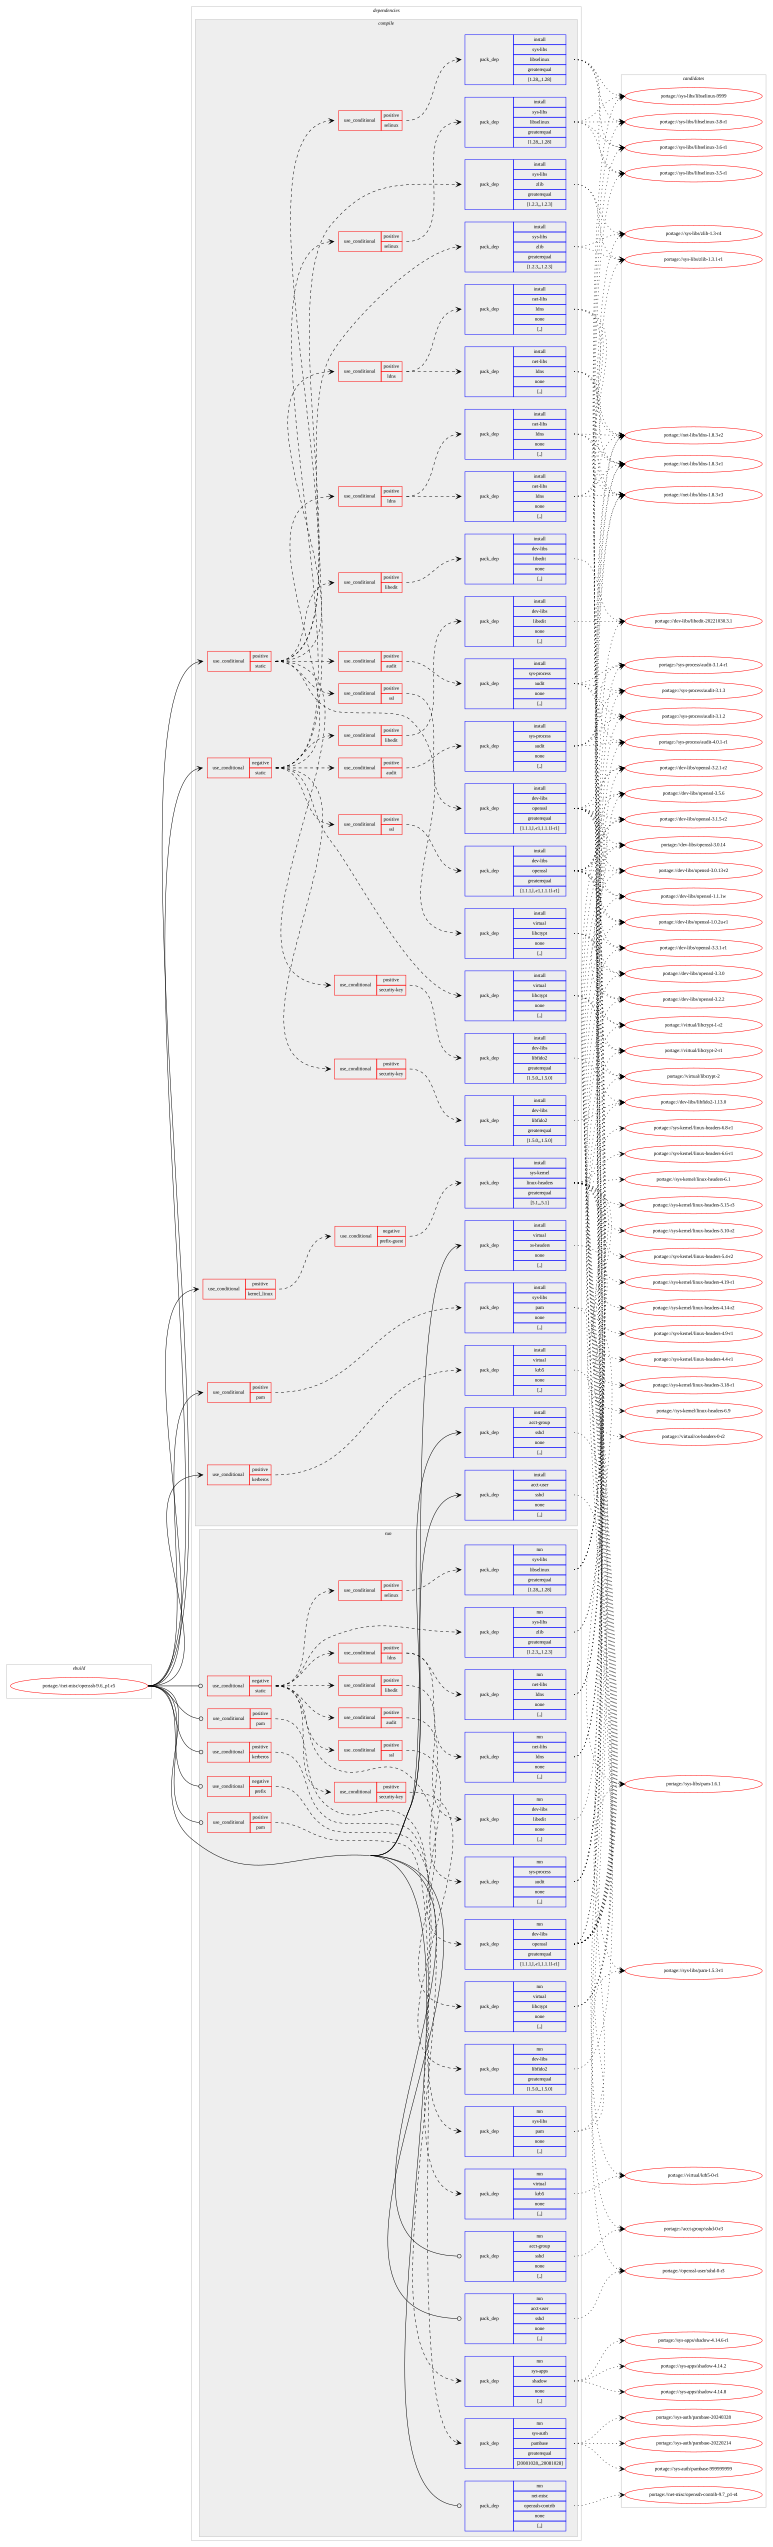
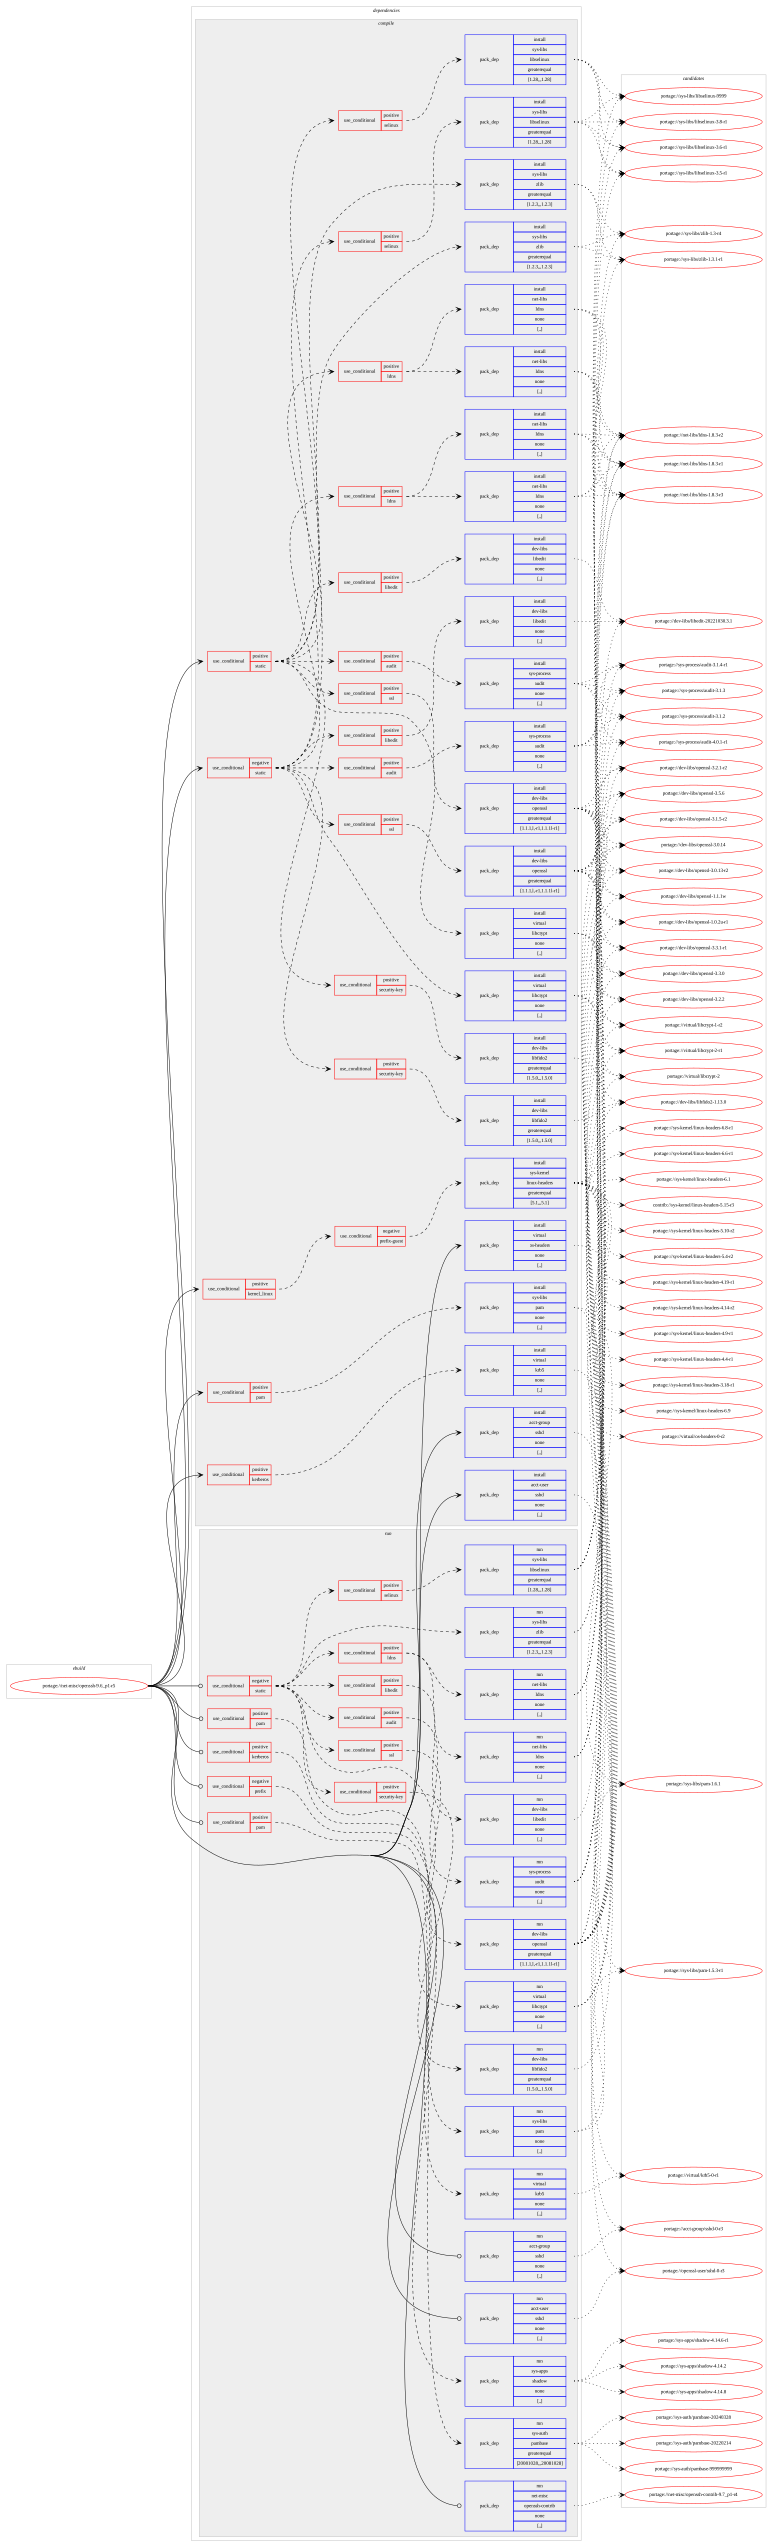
node "portage://sys-kernel/linux-headers-5.15-r3": label "portage://sys-kernel/linux-headers-5.15-r3" -> "contrib://sys-kernel/linux-headers-5.15-r3"
